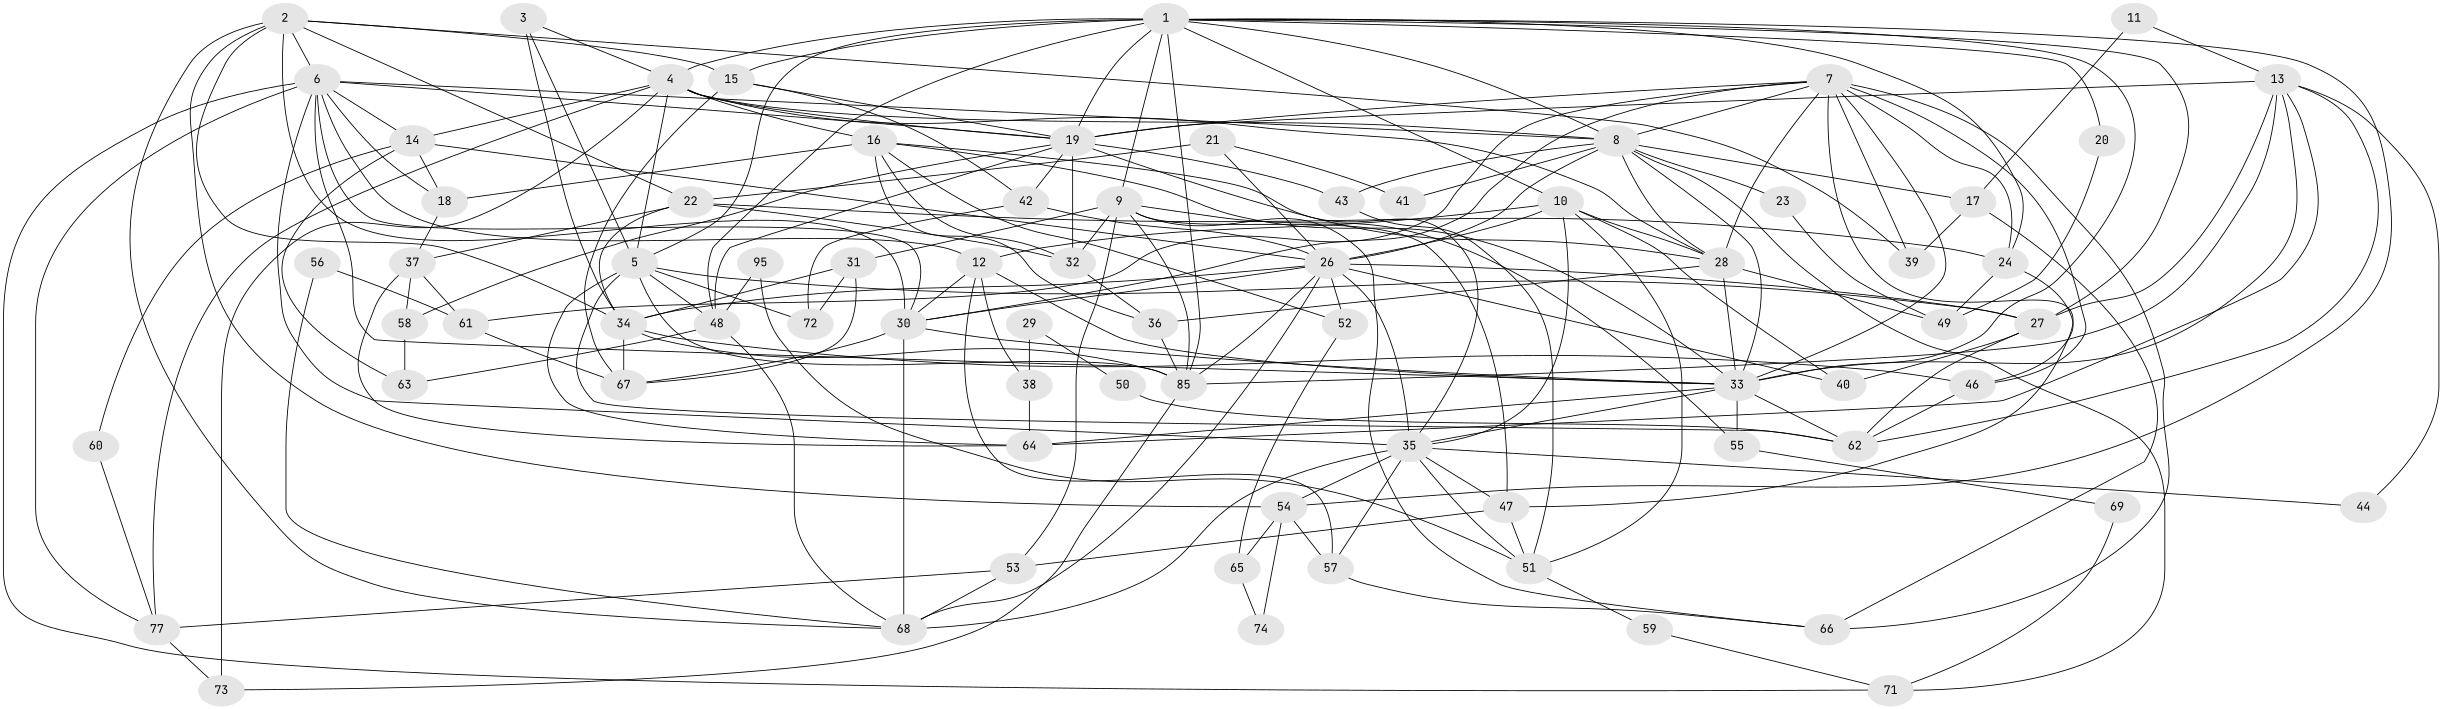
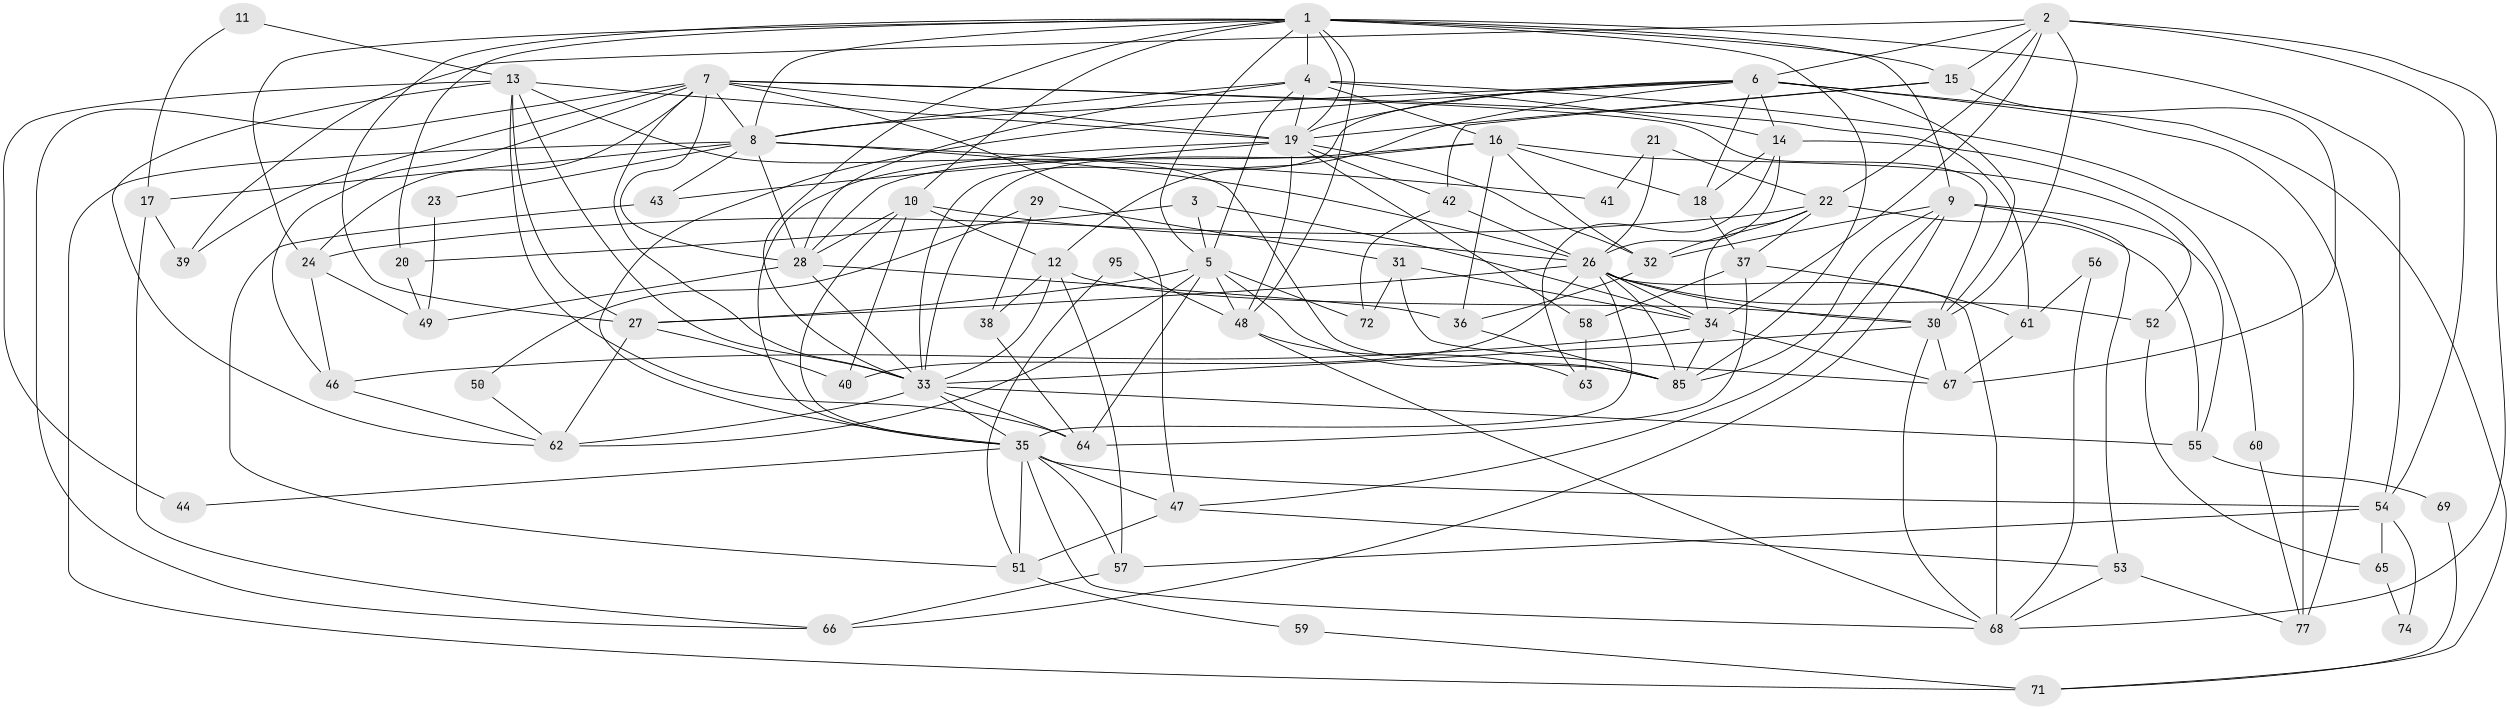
edge "3" -- "4": now "3" -- "20"
edge "22" -- "55": added
edge "9" -- "31": now "29" -- "31"
edge "8" -- "33": removed
edge "10" -- "51": removed
node "73": removed
